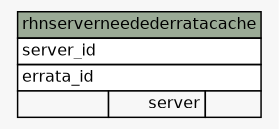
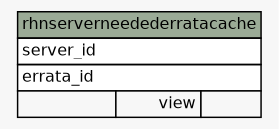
node "rhnserverneedederratacache": text "server" -> "view"
